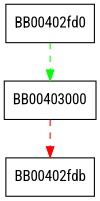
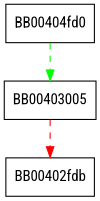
node "BB00402fd0": label "BB00402fd0" -> "BB00404fd0"
node "BB00403000": label "BB00403000" -> "BB00403005"
